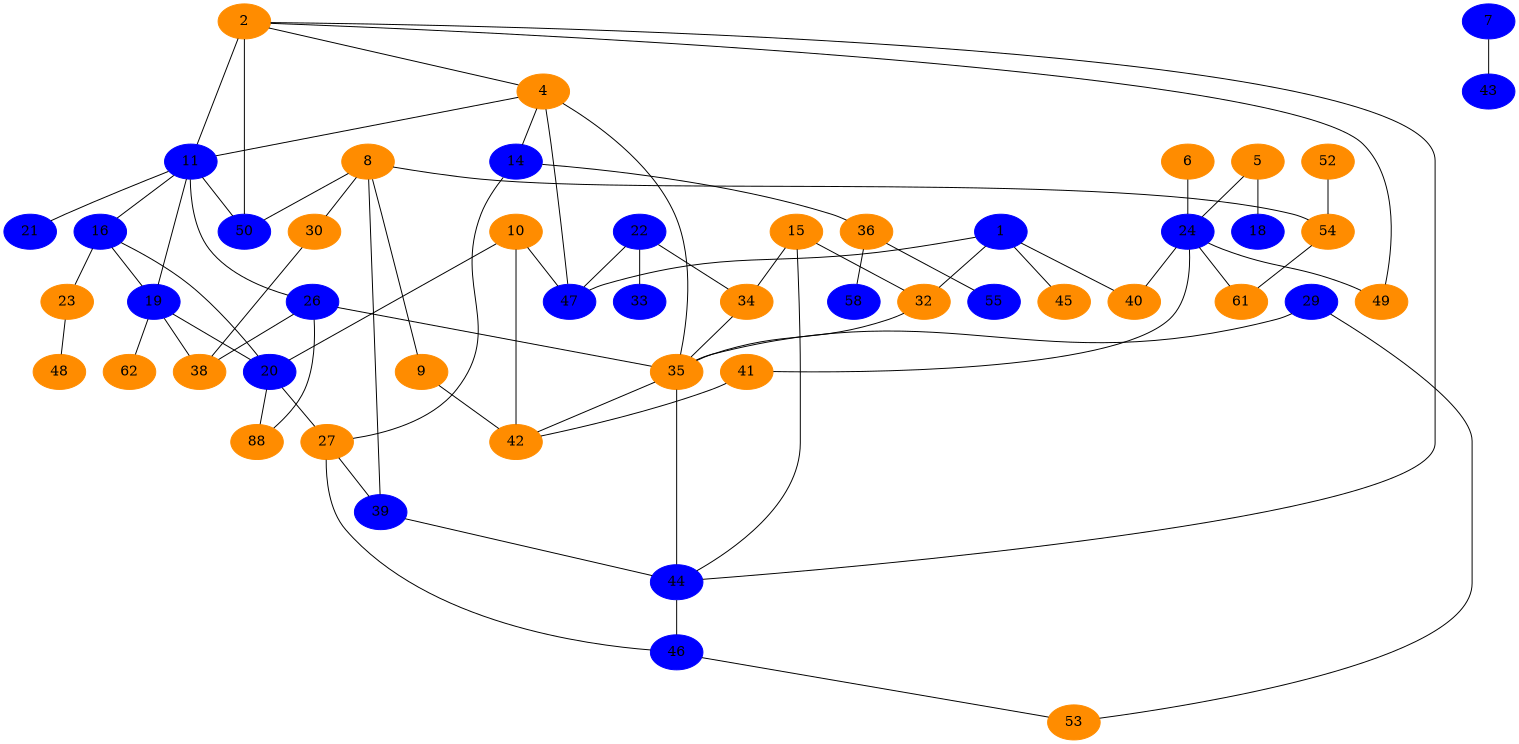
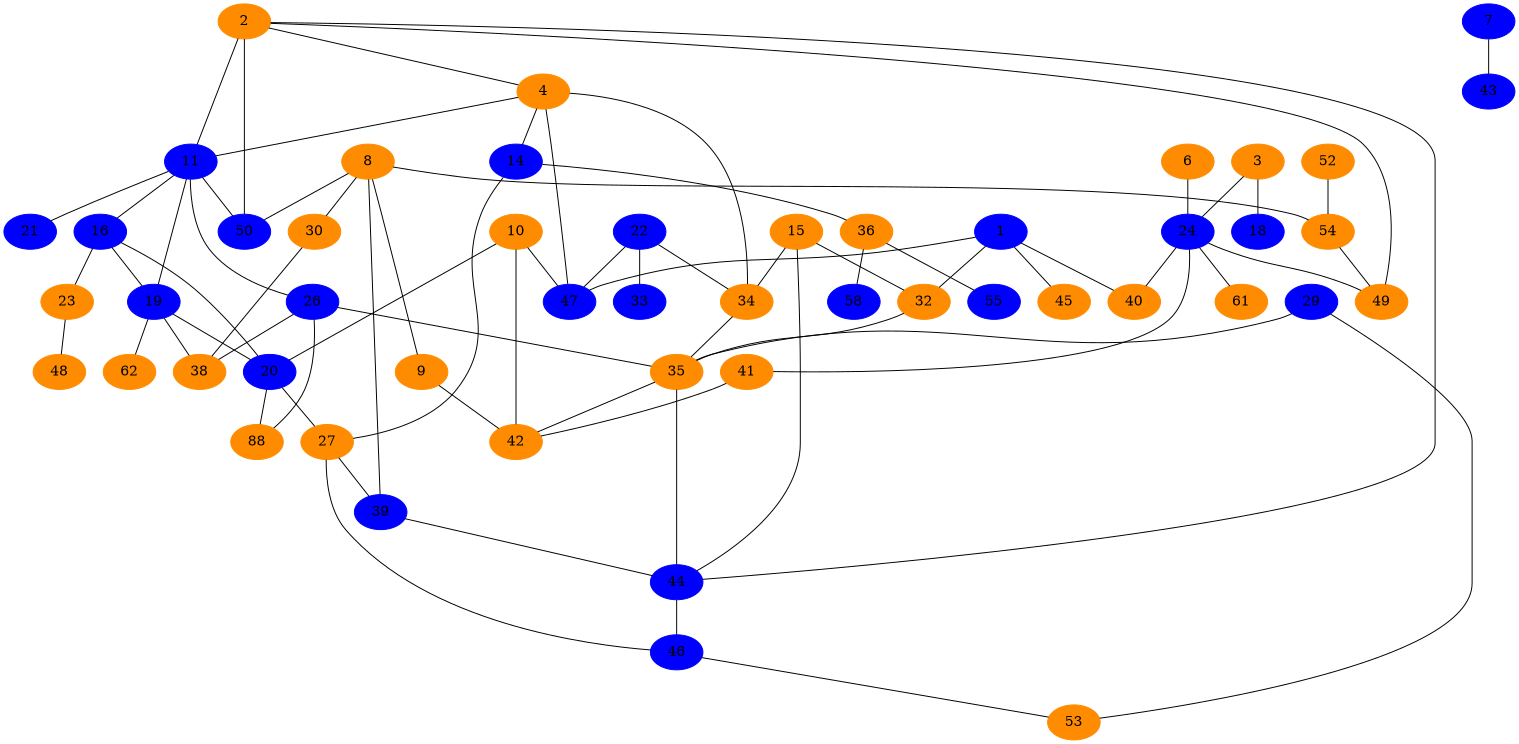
node "5": label "5" -> "3"
edge "4" -- "35": now "4" -- "34"
edge "54" -- "61": now "54" -- "49"
